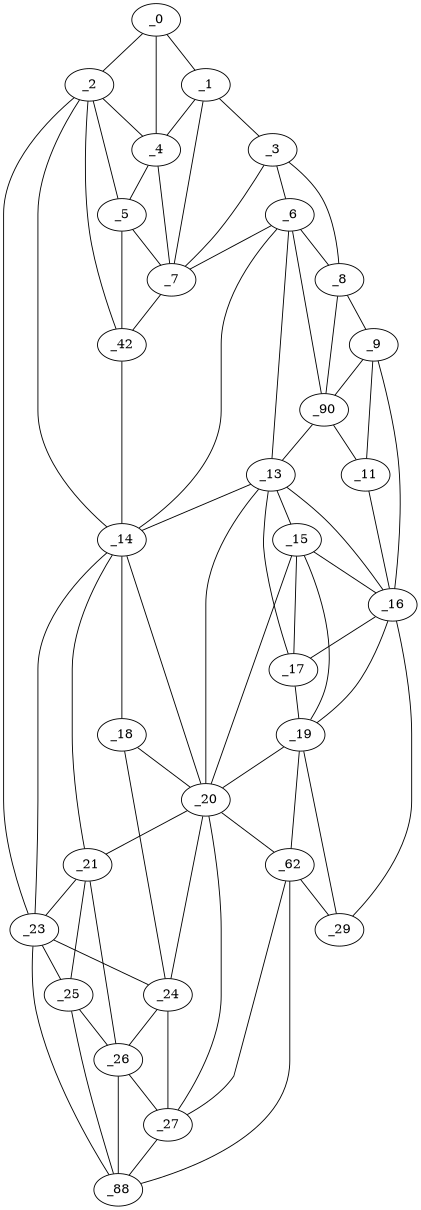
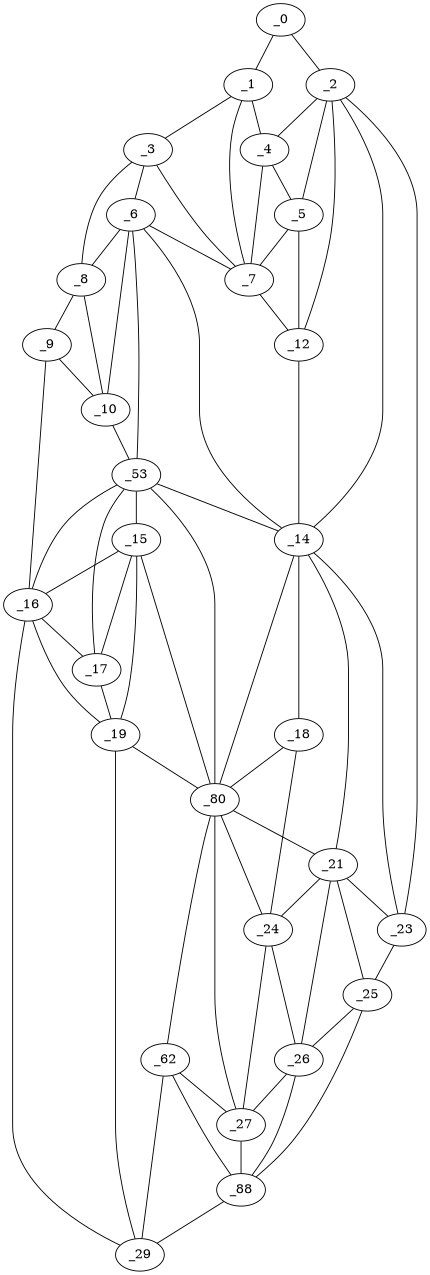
edge "_0" -- "_4": removed
node "_42": label "_42" -> "_12"
node "_90": label "_90" -> "_10"
node "_13": label "_13" -> "_53"
node "_11": removed
node "_20": label "_20" -> "_80"
edge "_19" -- "_62": removed
edge "_23" -- "_24": now "_21" -- "_24"
edge "_23" -- "_88": now "_29" -- "_88"
